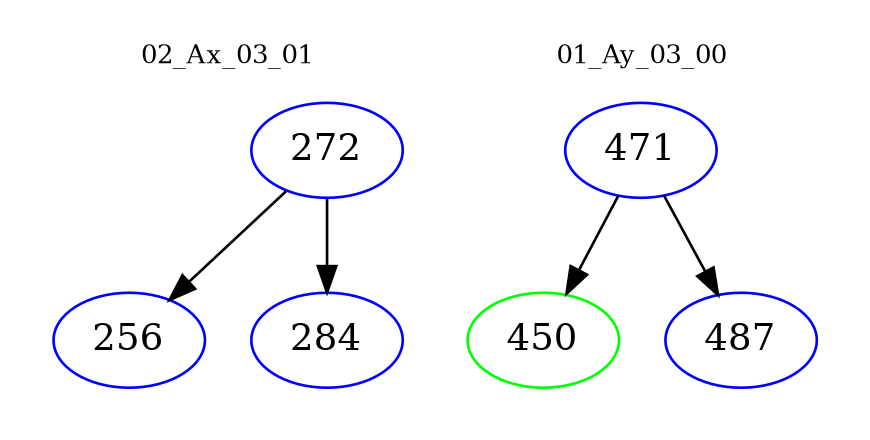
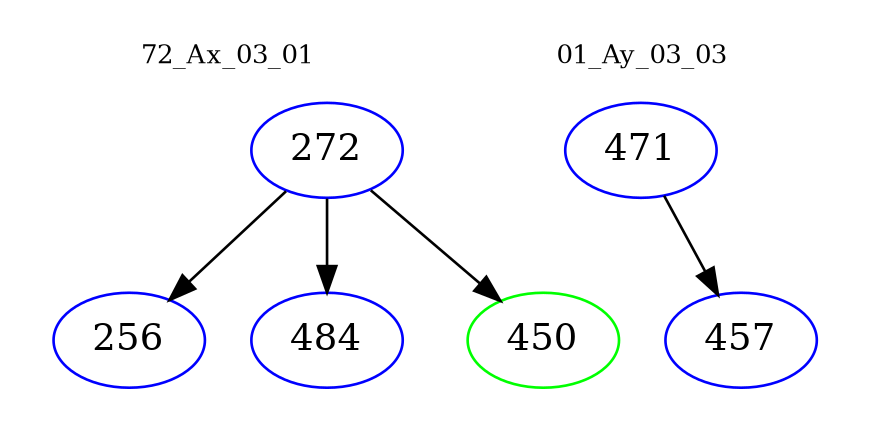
cluster "02_Ax_03_01": label "02_Ax_03_01" -> "72_Ax_03_01"
cluster "01_Ay_03_00": label "01_Ay_03_00" -> "01_Ay_03_03"
edge "471" -> "450": now "272" -> "450"
node "284": label "284" -> "484"
node "487": label "487" -> "457"
